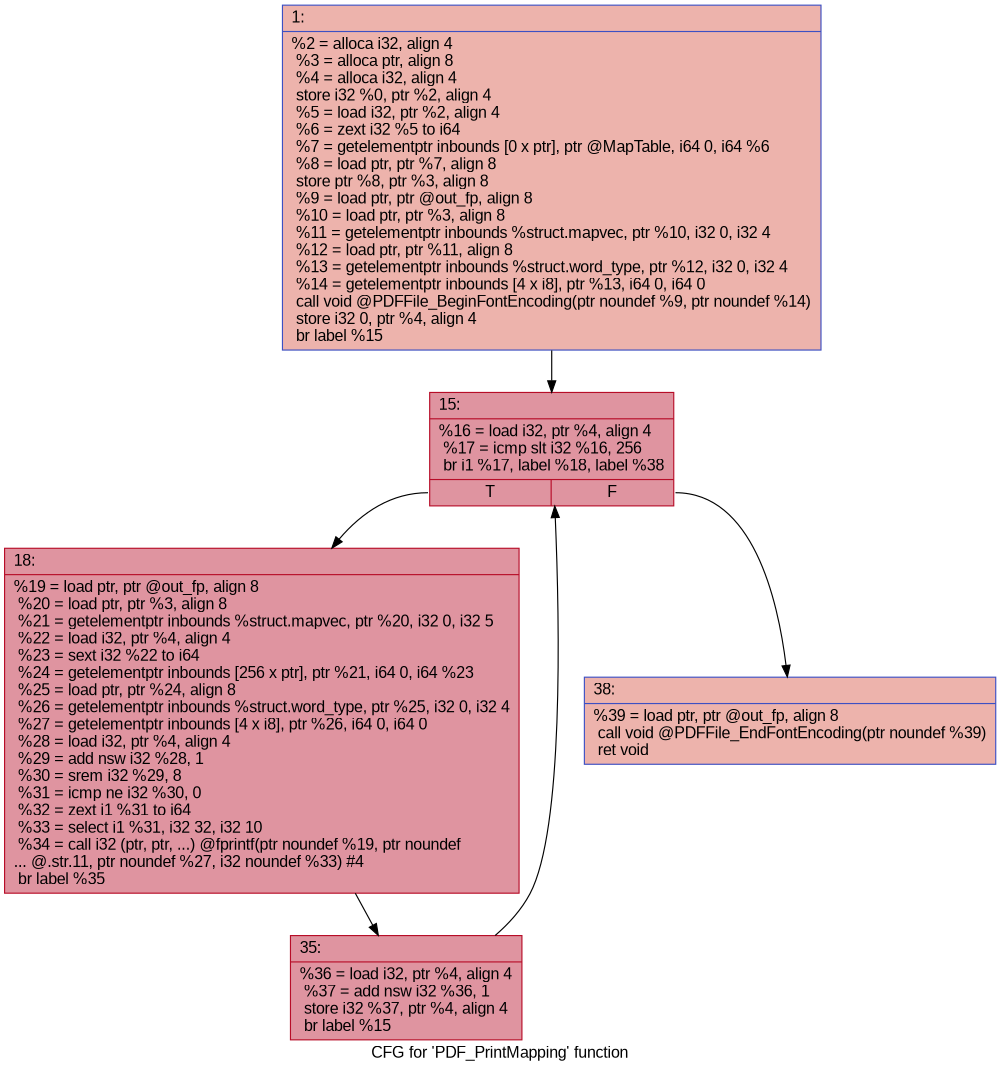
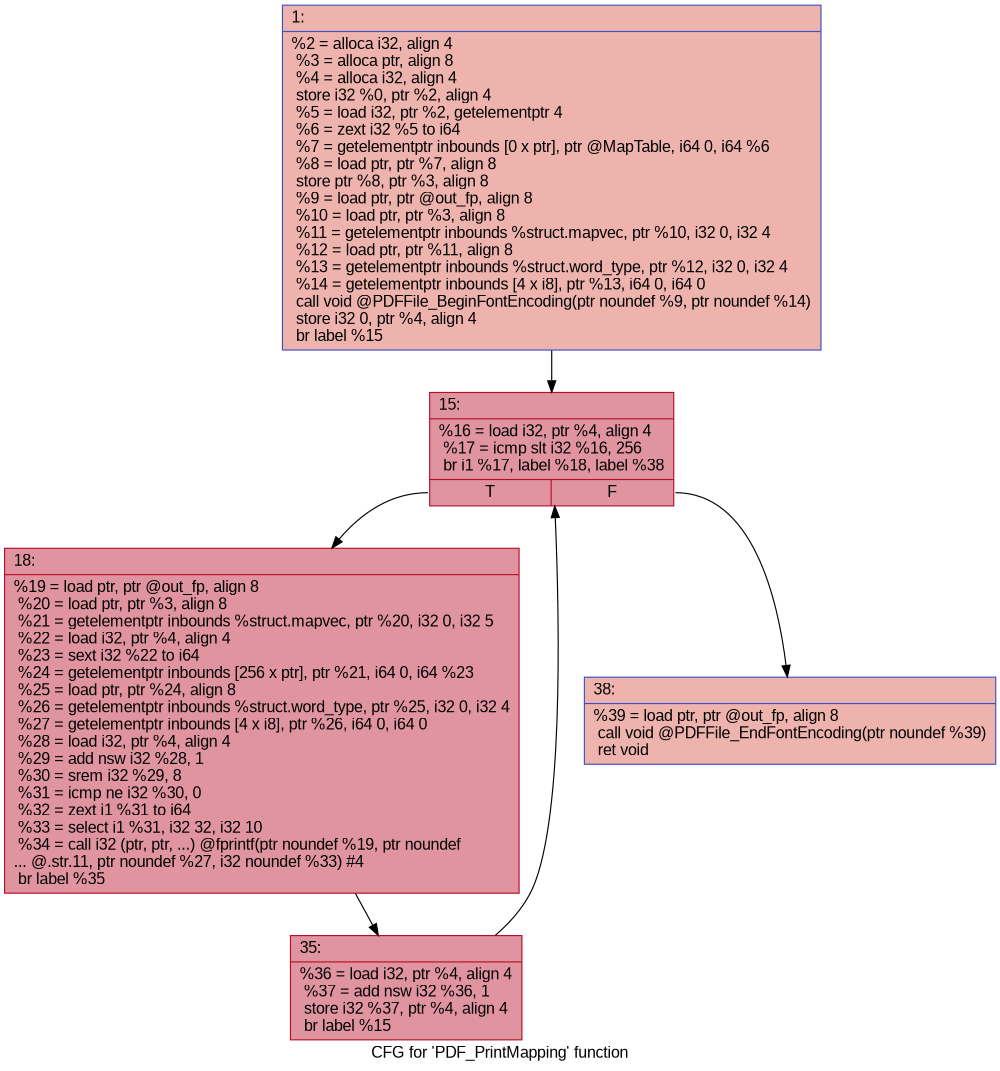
node "1:": text "%5 = load i32, ptr %2, align 4" -> "%5 = load i32, ptr %2, getelementptr 4"
